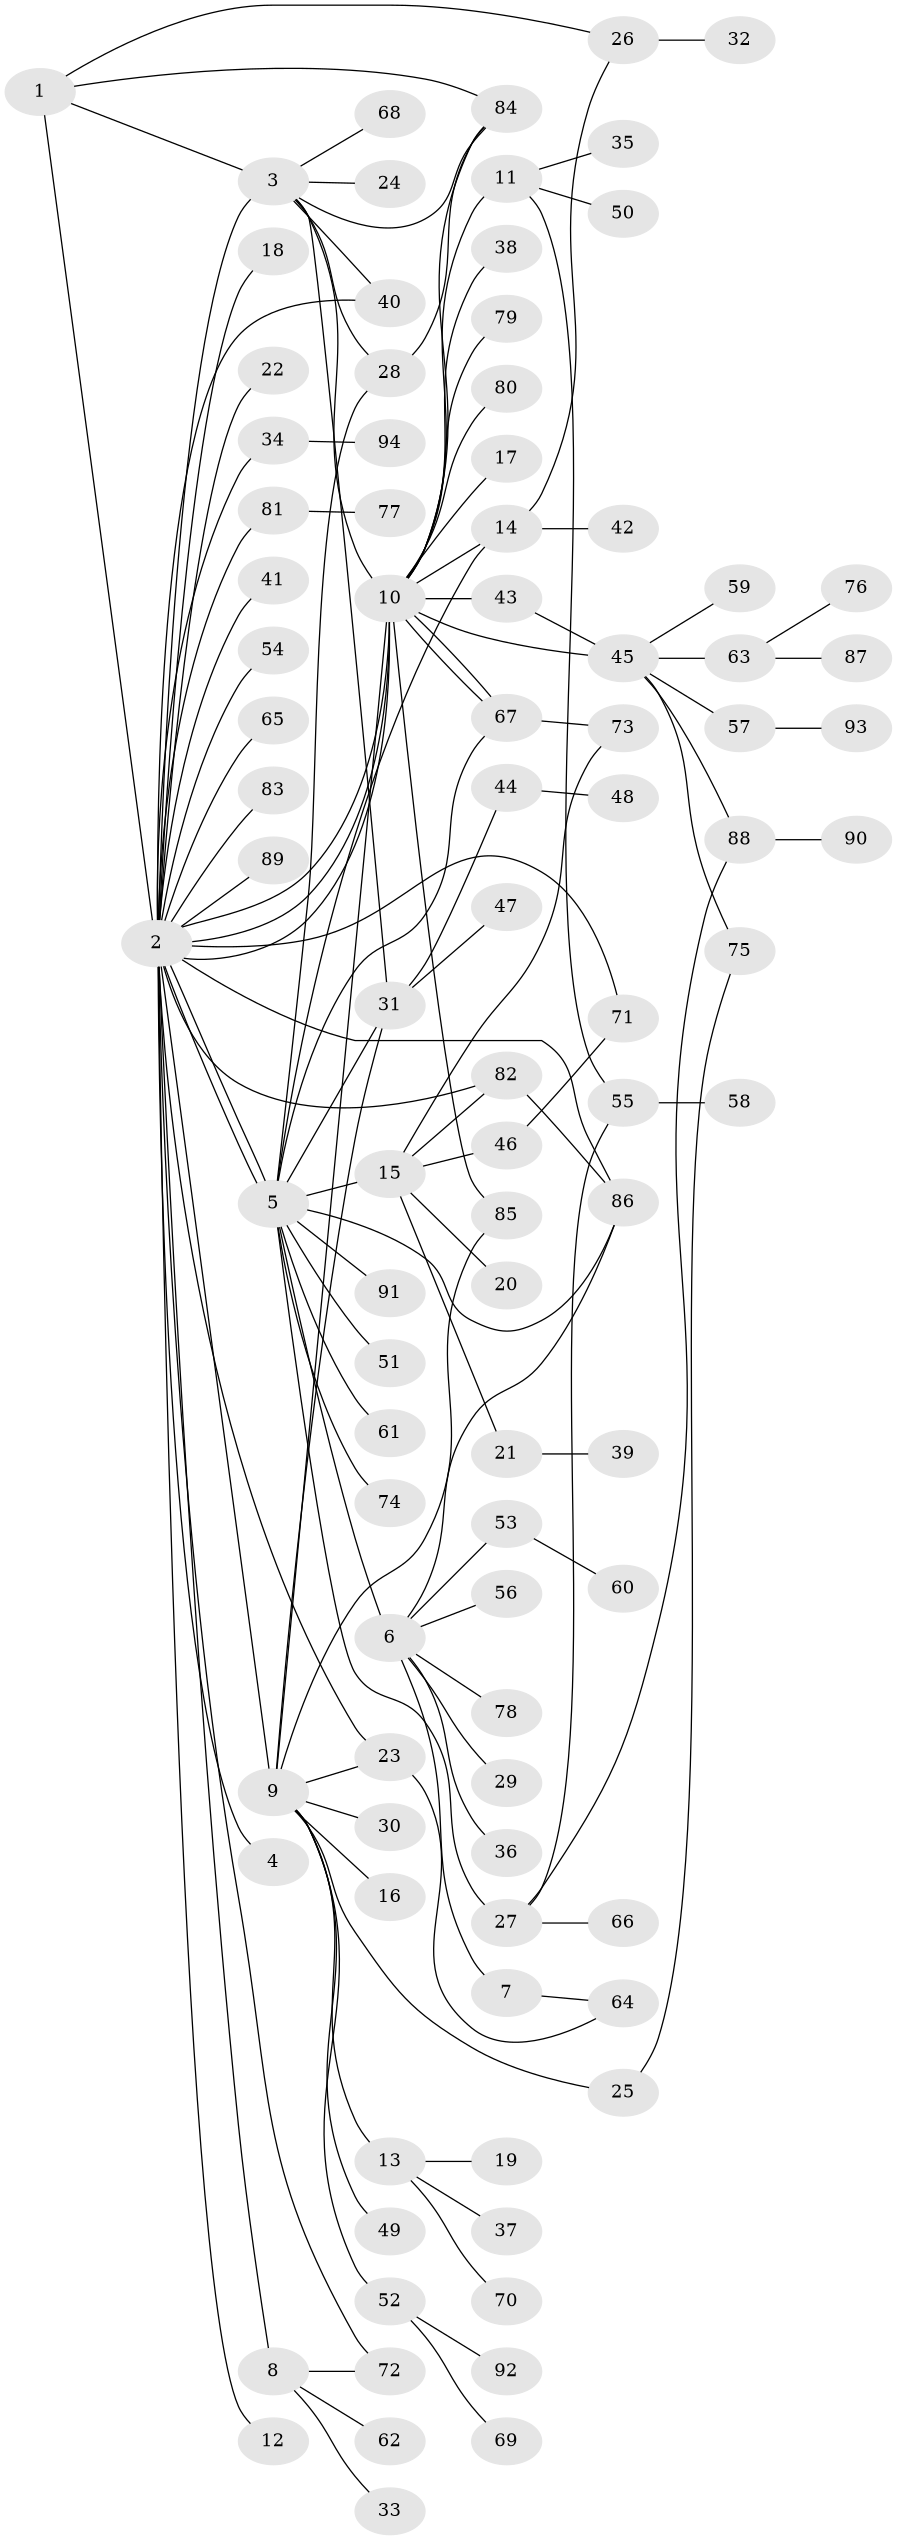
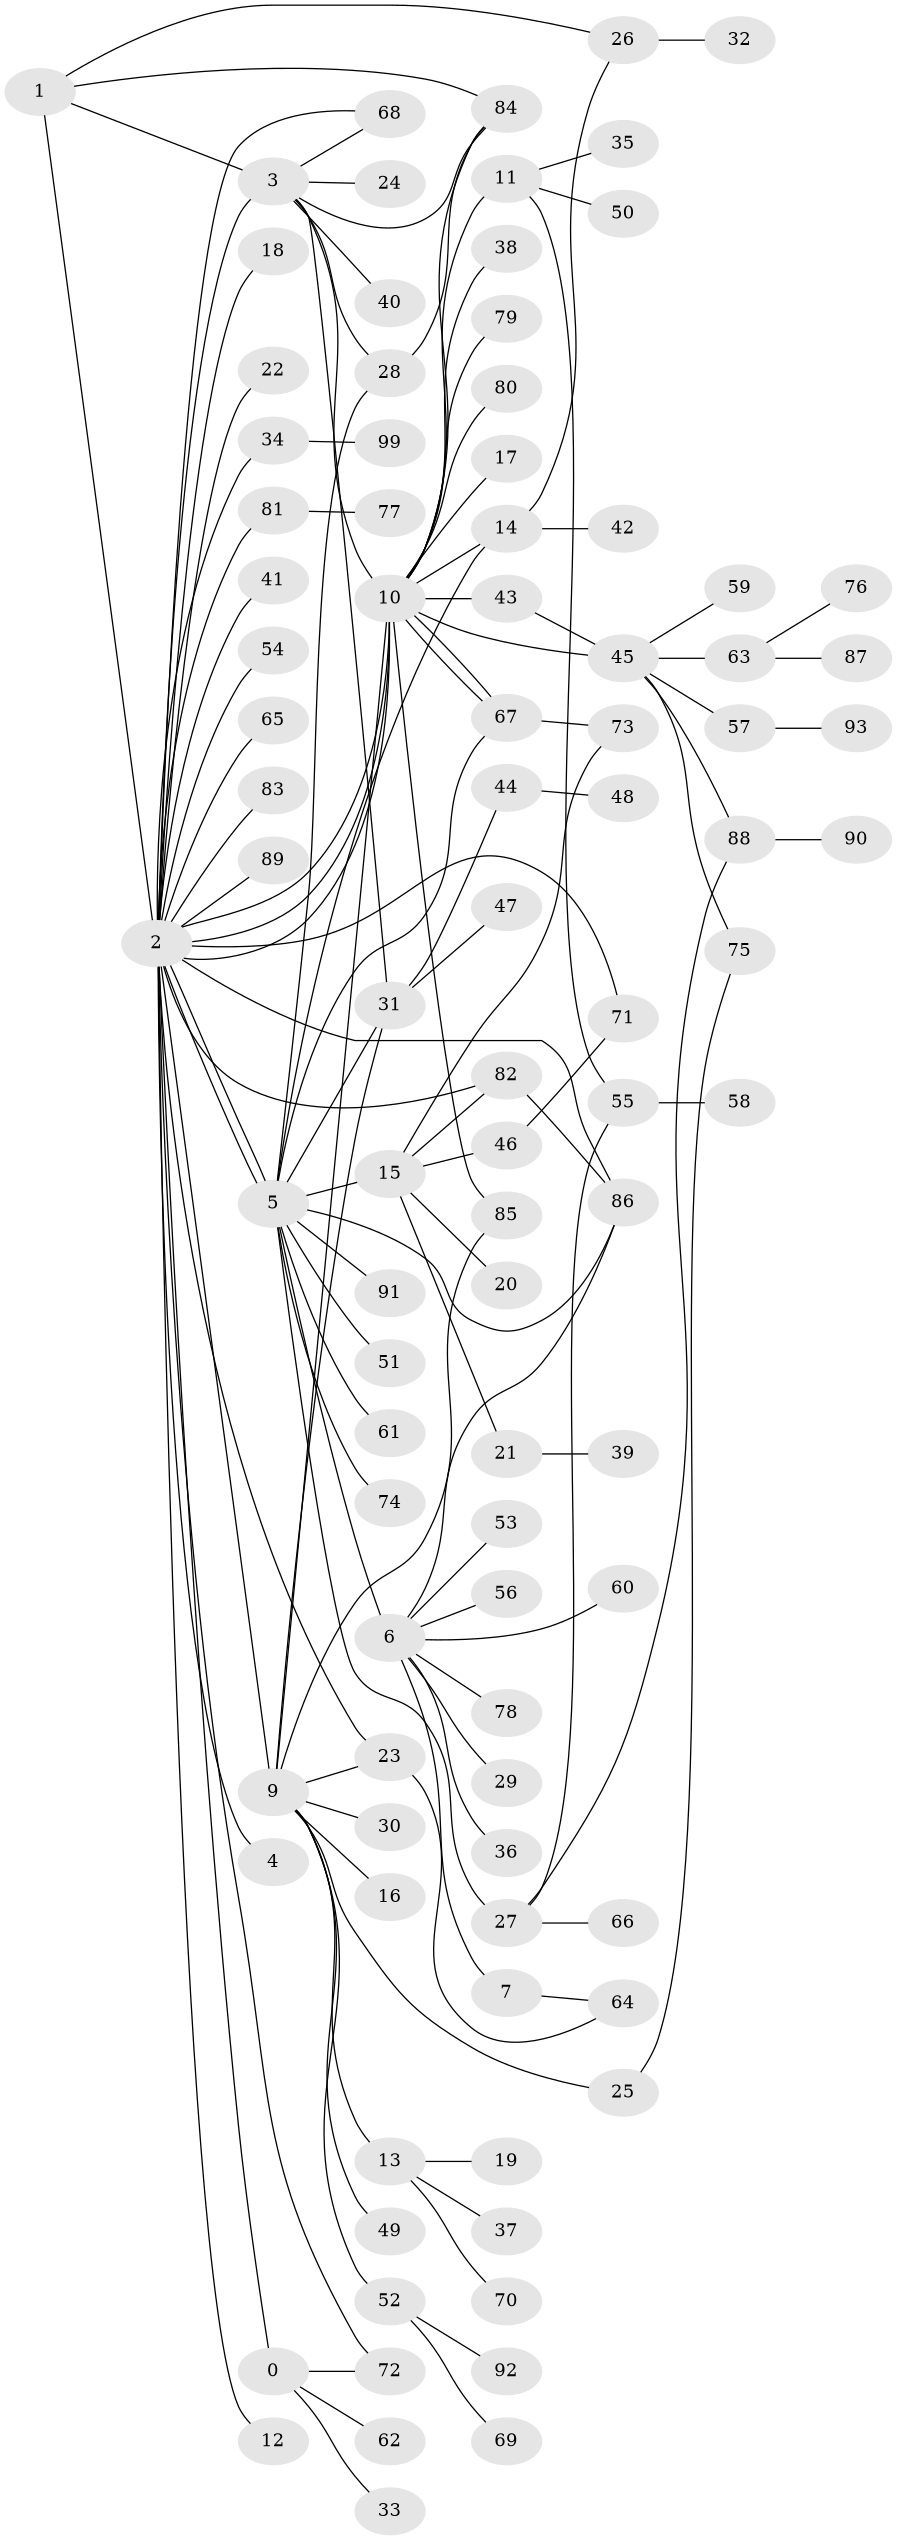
node "94": label "94" -> "99"
edge "40" -- "2": now "68" -- "2"
edge "53" -- "60": now "6" -- "60"
node "8": label "8" -> "0"
